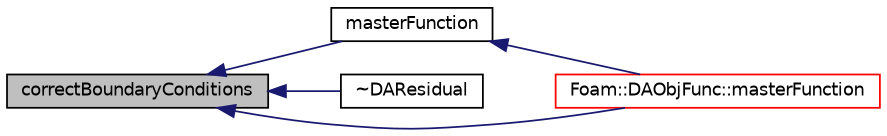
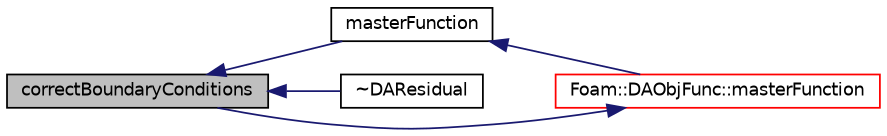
edge "Foam::DAObjFunc::masterFunction" -> "correctBoundaryConditions": reversed
